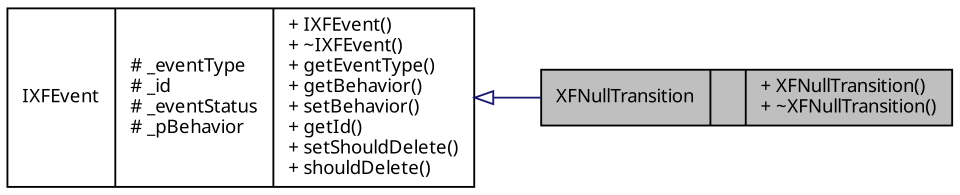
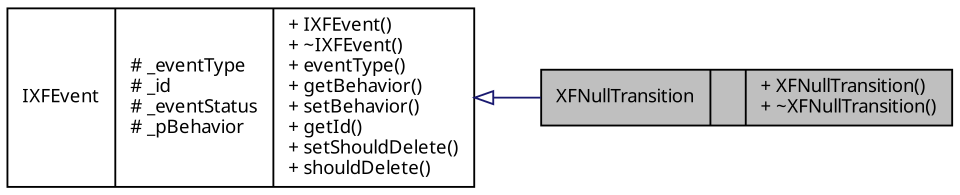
node "IXFEvent": text "+ getEventType()" -> "+ eventType()"
